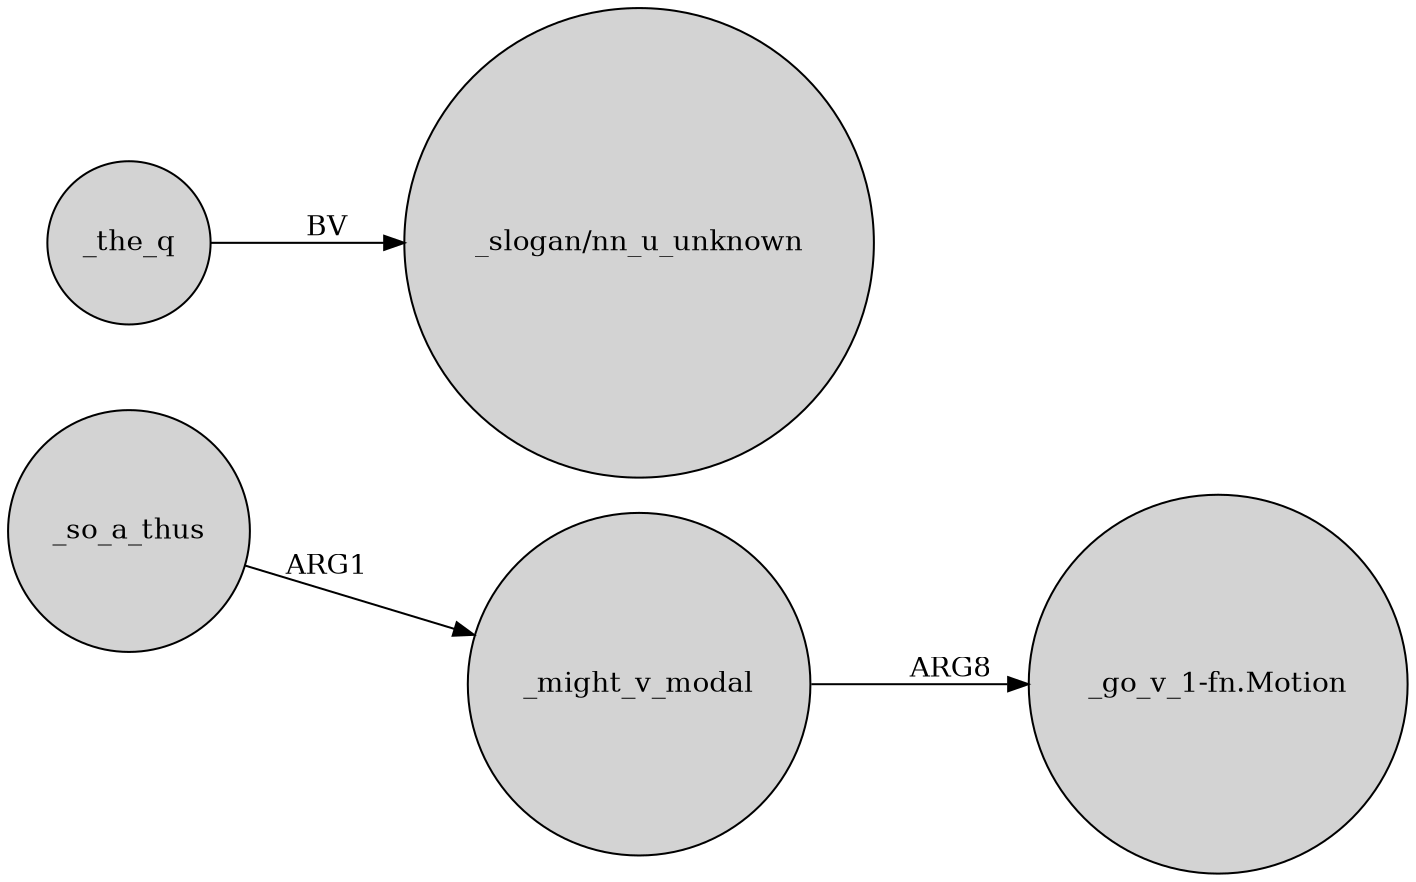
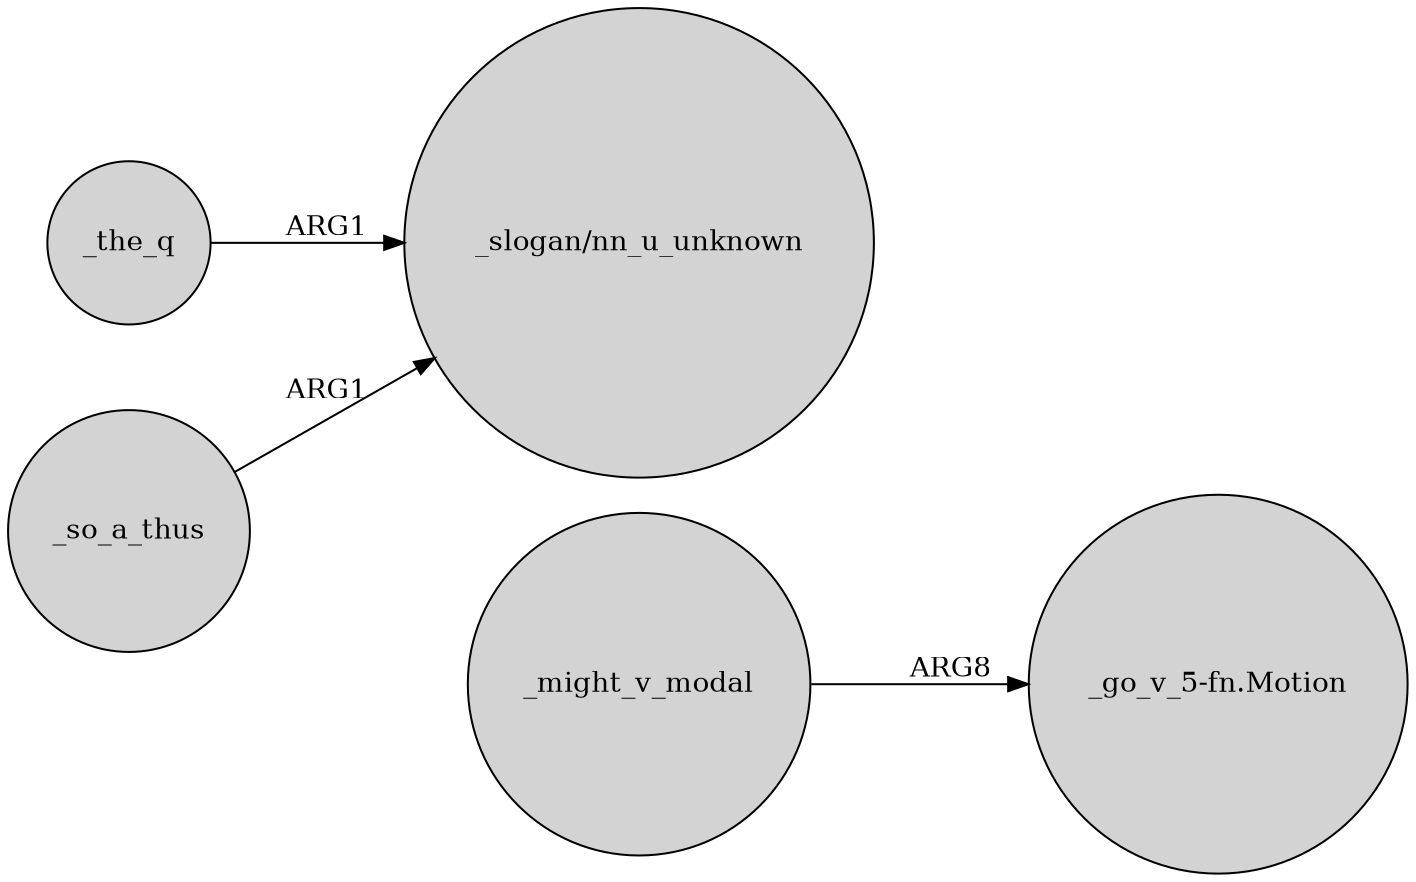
edge "_the_q" -> "_slogan/nn_u_unknown": label "BV" -> "ARG1"
edge "_so_a_thus" -> "_might_v_modal": now "_so_a_thus" -> "_slogan/nn_u_unknown"
node "_go_v_1-fn.Motion": label "_go_v_1-fn.Motion" -> "_go_v_5-fn.Motion"
